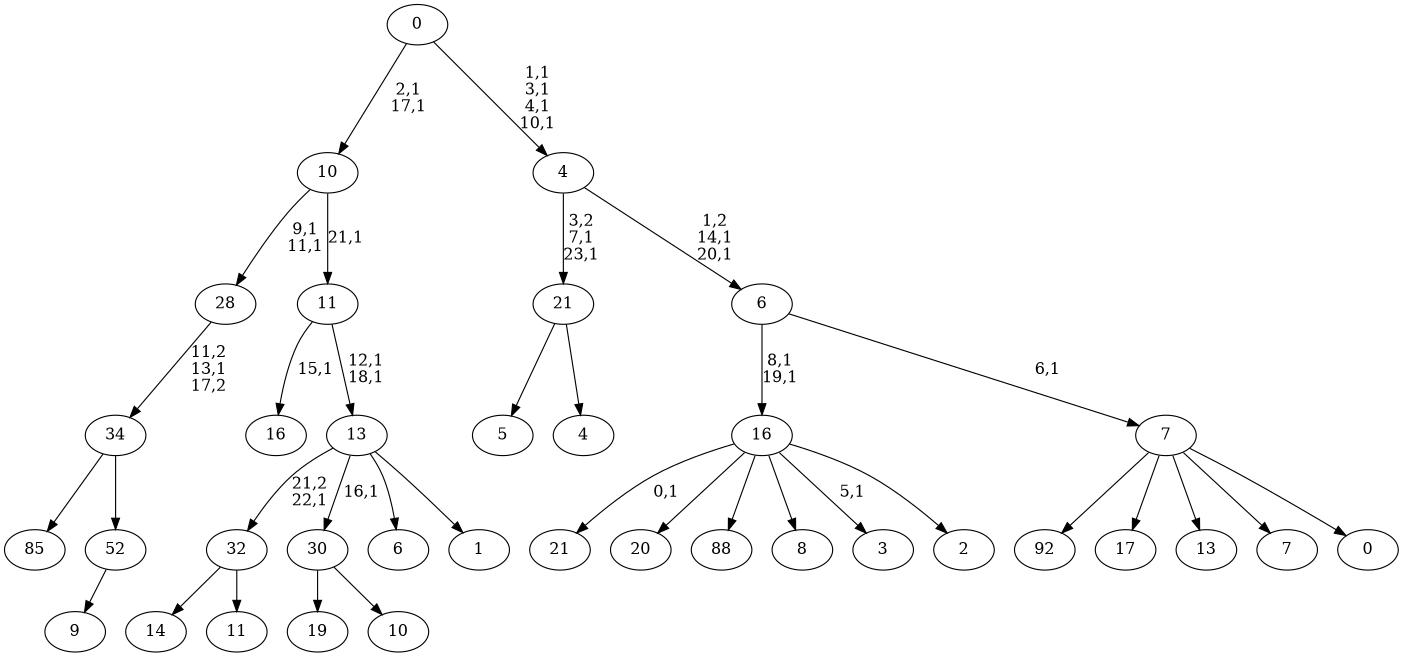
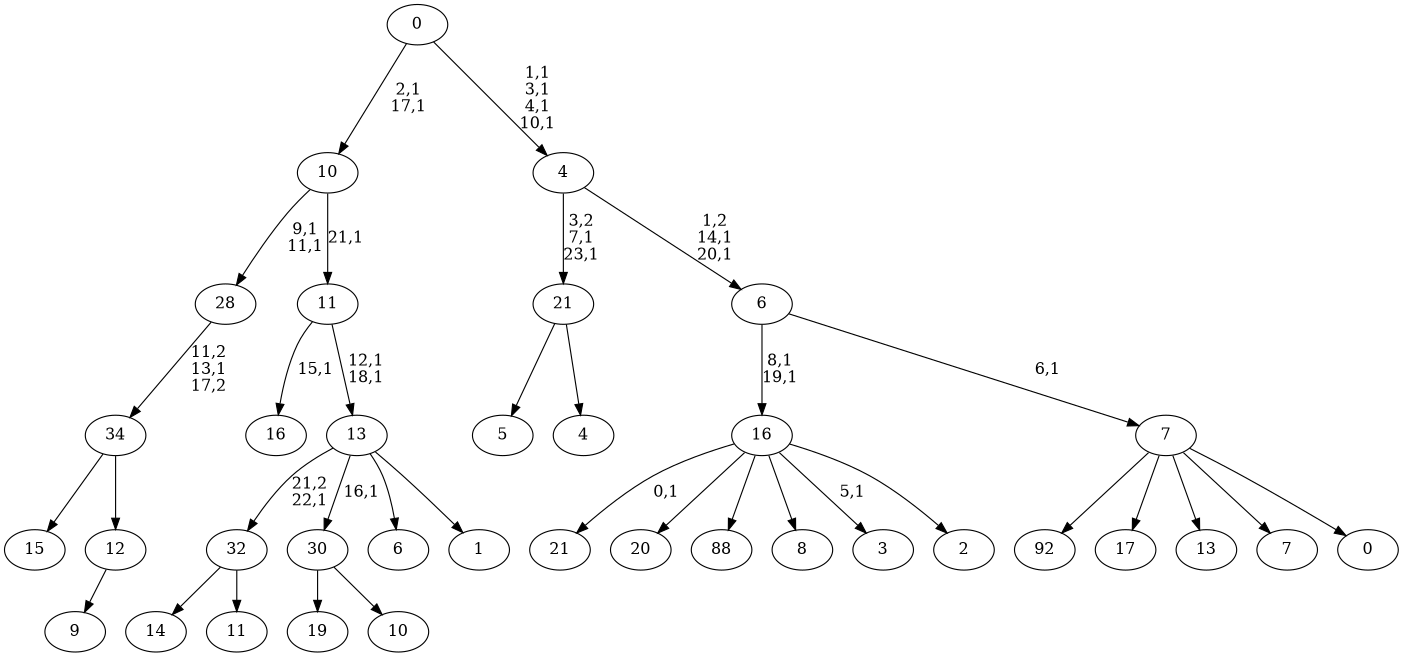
node "85": label "85" -> "15"
node "52": label "52" -> "12"
